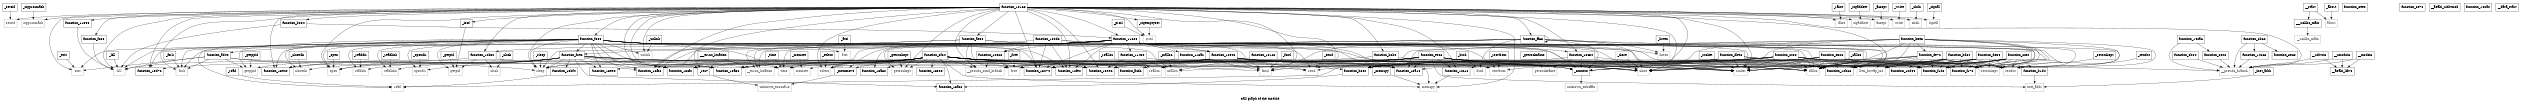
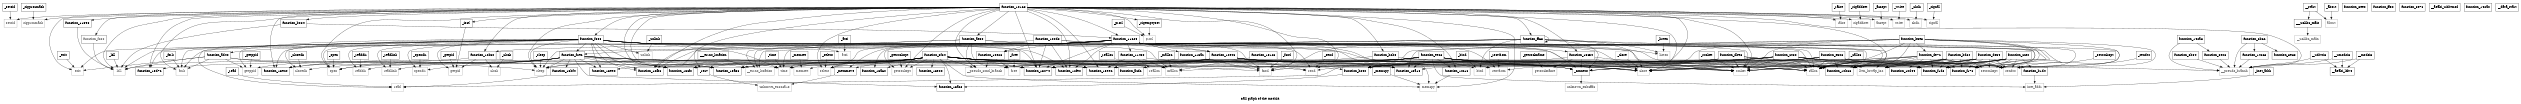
node "function_ff50": added
edge "function_10168" -> "unlink": removed
node "function_f288": fontcolor black -> gray50
